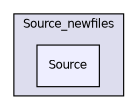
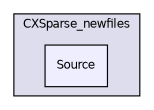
cluster "Source_newfiles": label "Source_newfiles" -> "CXSparse_newfiles"
